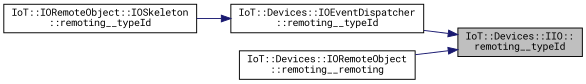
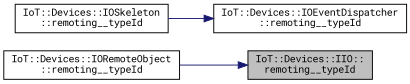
node "IoT::IORemoteObject::IOSkeleton ::remoting__typeId": label "IoT::IORemoteObject::IOSkeleton ::remoting__typeId" -> "IoT::Devices::IOSkeleton ::remoting__typeId"
edge "IoT::Devices::IOEventDispatcher ::remoting__typeId" -> "IoT::Devices::IIO:: remoting__typeId": removed
node "IoT::Devices::IORemoteObject ::remoting__remoting": label "IoT::Devices::IORemoteObject ::remoting__remoting" -> "IoT::Devices::IORemoteObject ::remoting__typeId"
